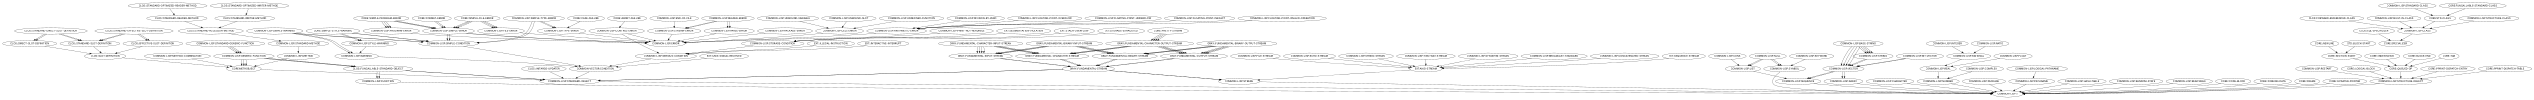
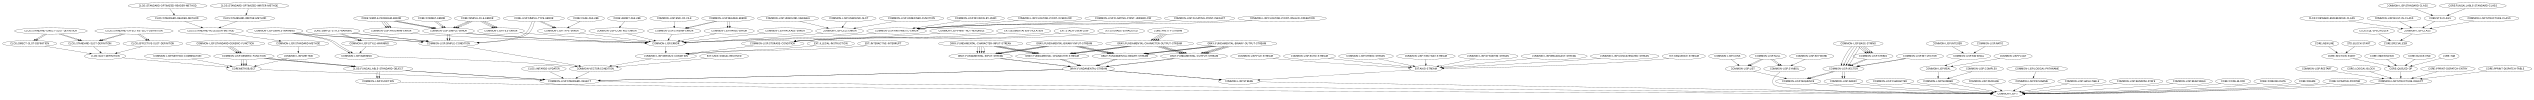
node "COMMON-LISP:SIMPLE-TYPE-ERROR": label "COMMON-LISP:SIMPLE-TYPE-ERROR" -> "CORE-LISP:SIMPLE-TYPE-ERROR"
edge "COMMON-LISP:CONTROL-ERROR" -> "COMMON-LISP:SERIOUS-CONDITION": now "COMMON-LISP:ERROR" -> "COMMON-LISP:SERIOUS-CONDITION"
node "COMMON-LISP:BROADCAST-STANDARD": label "COMMON-LISP:BROADCAST-STANDARD" -> "COMMON-LISP:BROADCAST-STREAM"
